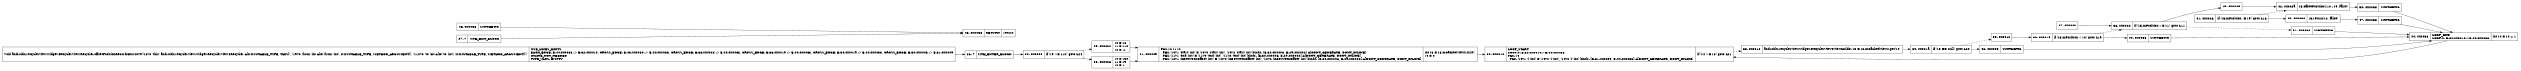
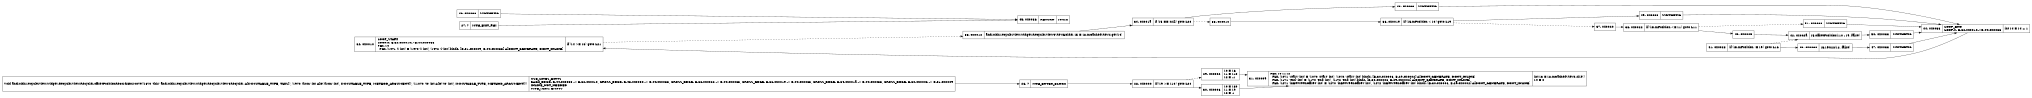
edge "36: 0x001e" -> "38: 0x0022": now "36: 0x001e" -> "37: 0x0020"
node "27: ?": text "MTH_EXIT_BLOCK" -> "MTH_EXIT_PHI"
edge "31: 0x0009" -> "32: 0x0010": removed
